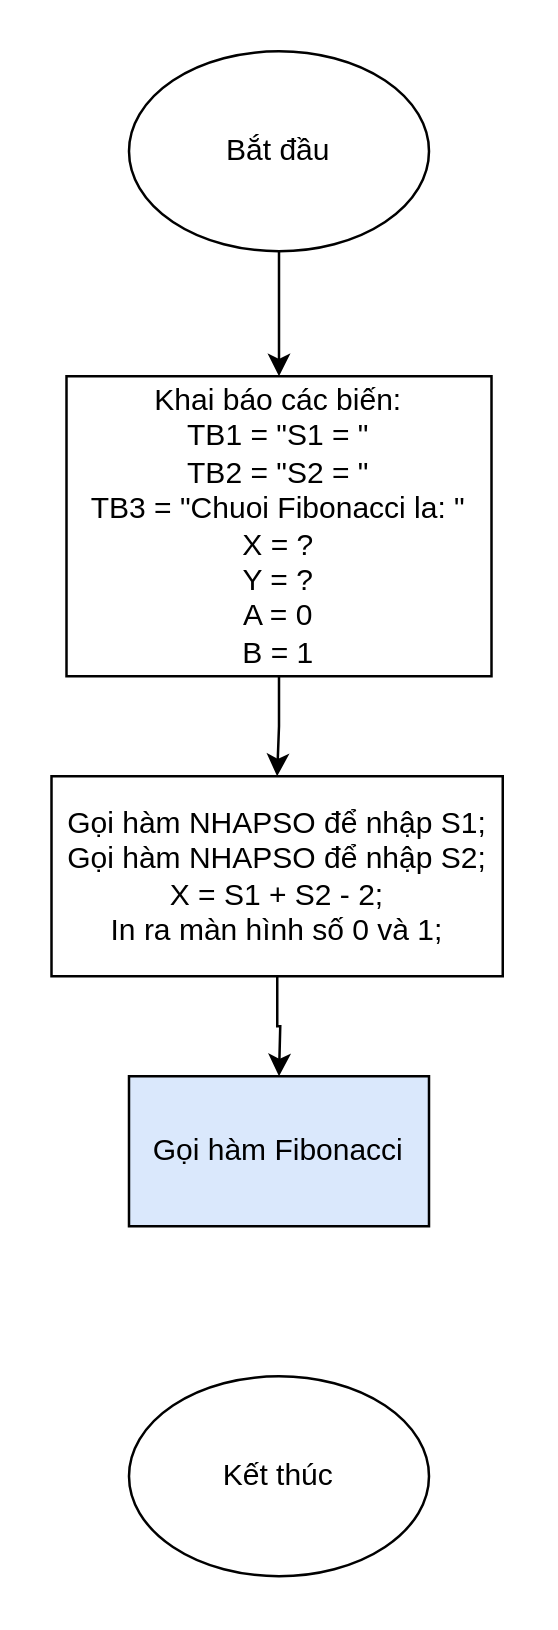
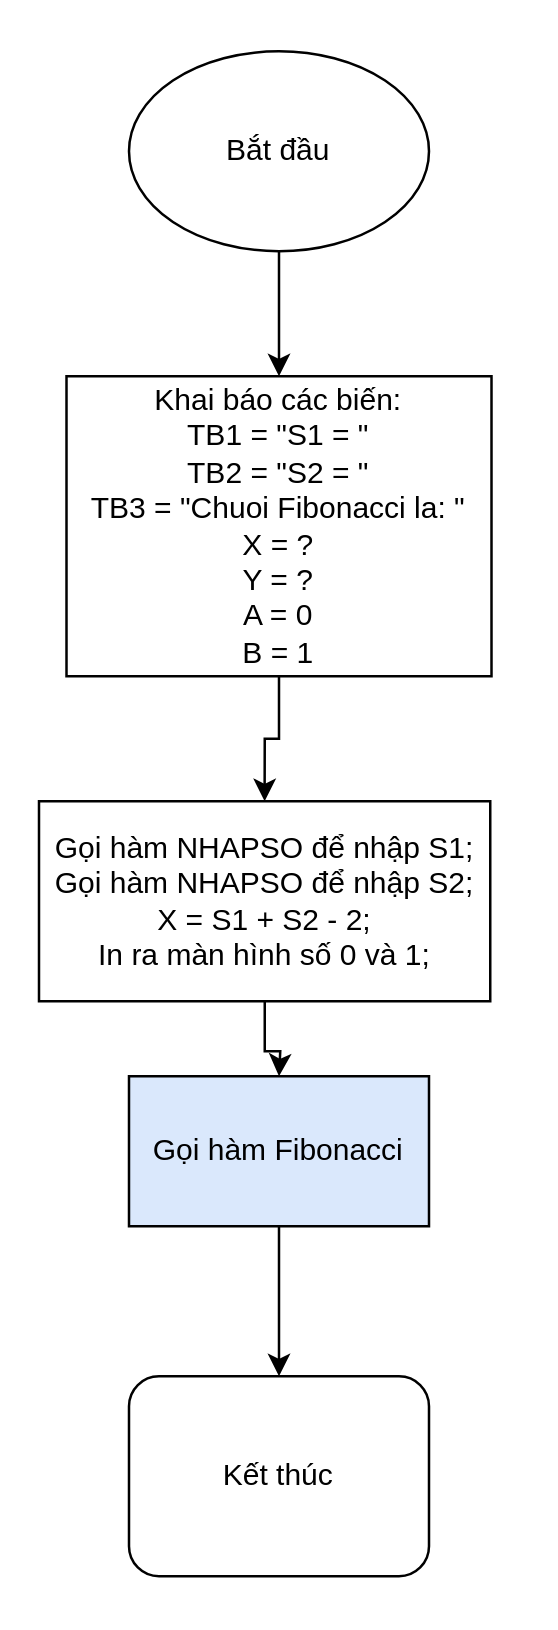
node "Gọi hàm NHAPSO để nhập S1; Gọi hàm NHAPSO để nhập S2; X = S1 + S2 - 2;In ra màn hình số 0 và 1;": moved (277, 876) -> (264, 901)
edge "Gọi hàm Fibonacci" -> "Kết thúc": added
node "Kết thúc": shape ellipse -> rounded rectangle
